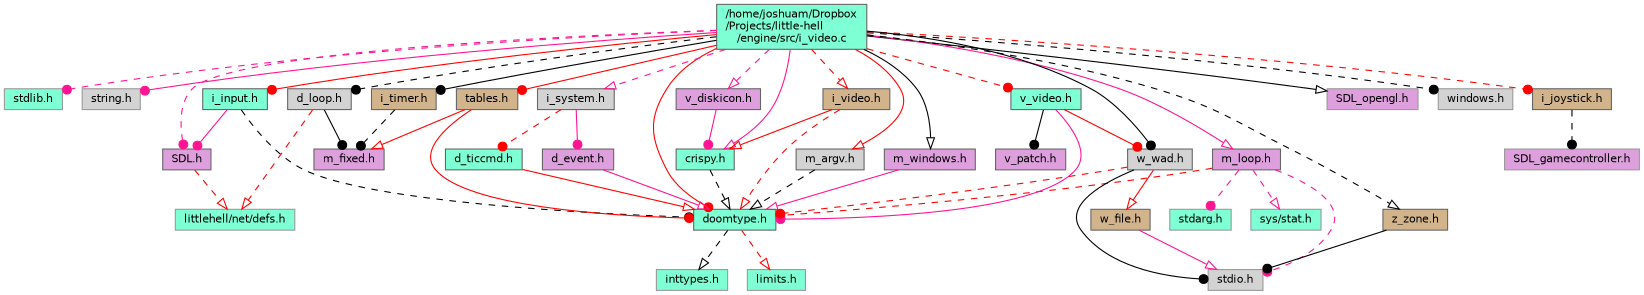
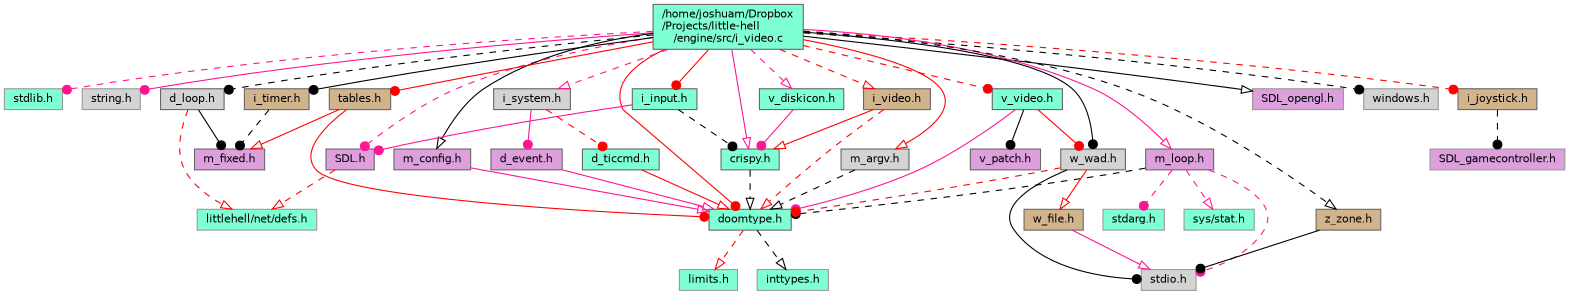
node "v_diskicon.h": fillcolor plum -> aquamarine
node "m_windows.h": label "m_windows.h" -> "m_config.h"
edge "m_loop.h" -> "doomtype.h": color red -> black
edge "i_input.h" -> "doomtype.h": now "i_input.h" -> "crispy.h"
